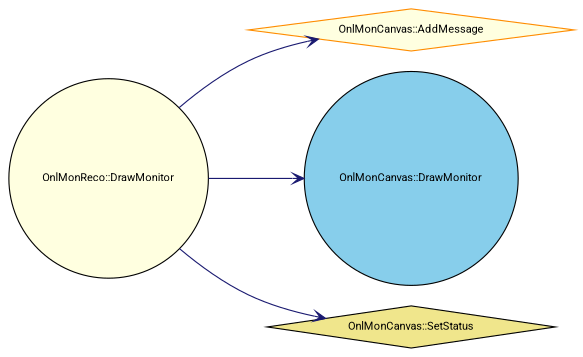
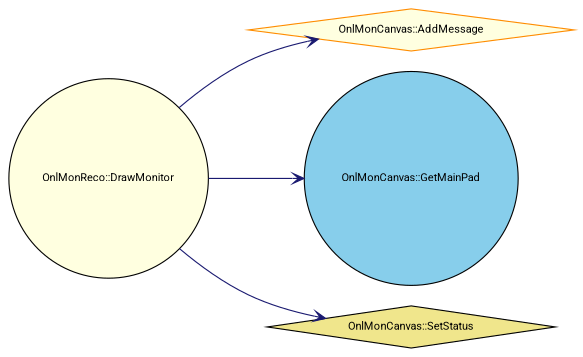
node "OnlMonCanvas::DrawMonitor": label "OnlMonCanvas::DrawMonitor" -> "OnlMonCanvas::GetMainPad"
